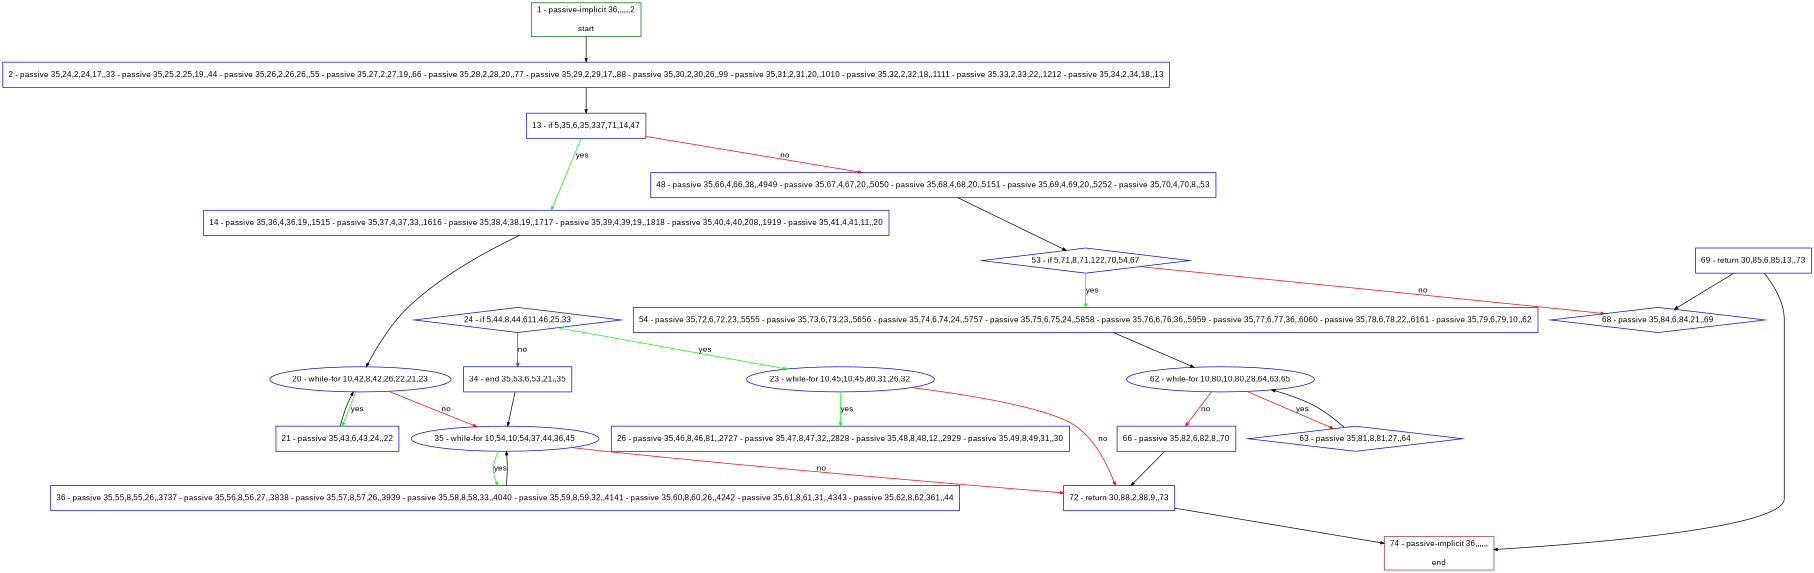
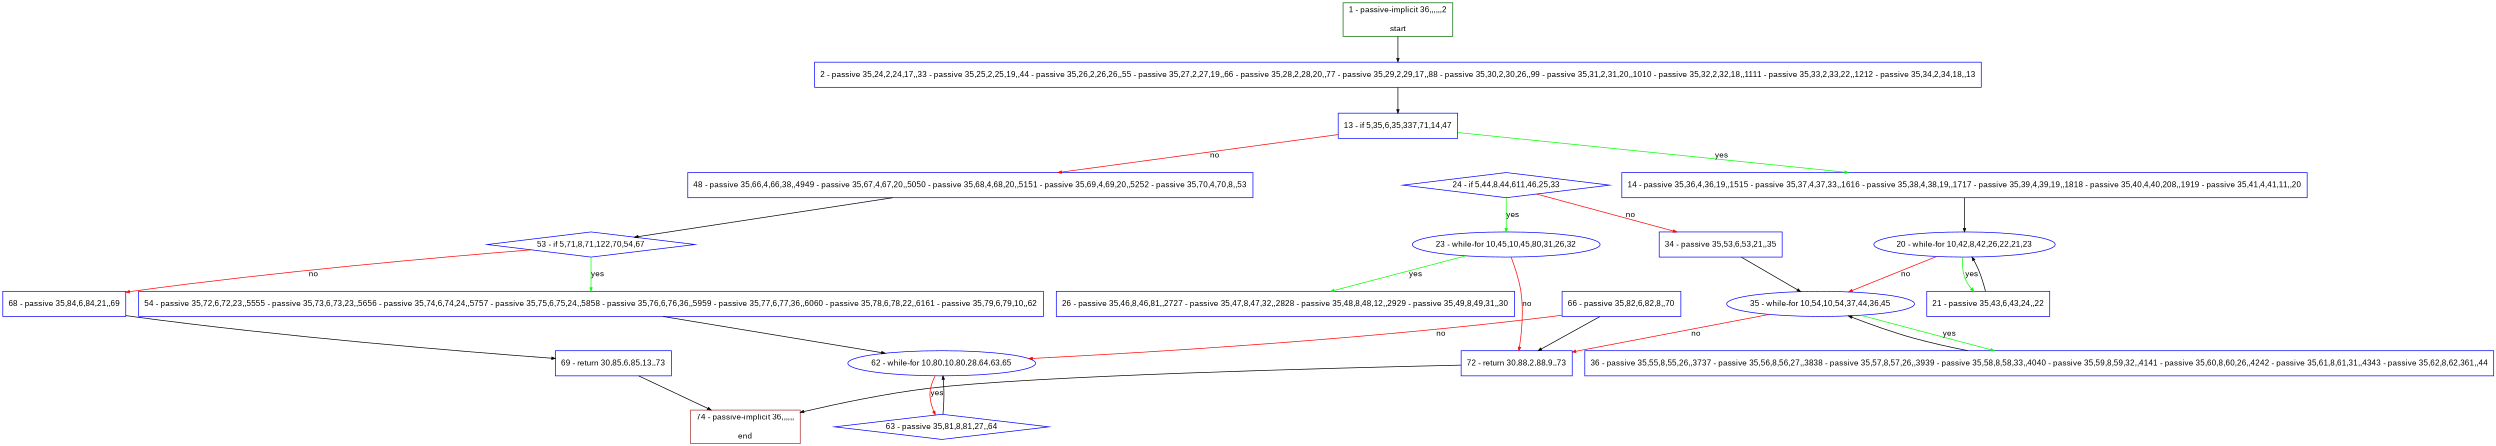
edge "69 - return 30,85,6,85,13,,73" -> "68 - passive 35,84,6,84,21,,69": reversed
node "68 - passive 35,84,6,84,21,,69": shape diamond -> box
node "34 - end 35,53,6,53,21,,35": label "34 - end 35,53,6,53,21,,35" -> "34 - passive 35,53,6,53,21,,35"
edge "62 - while-for 10,80,10,80,28,64,63,65" -> "66 - passive 35,82,6,82,8,,70": reversed
